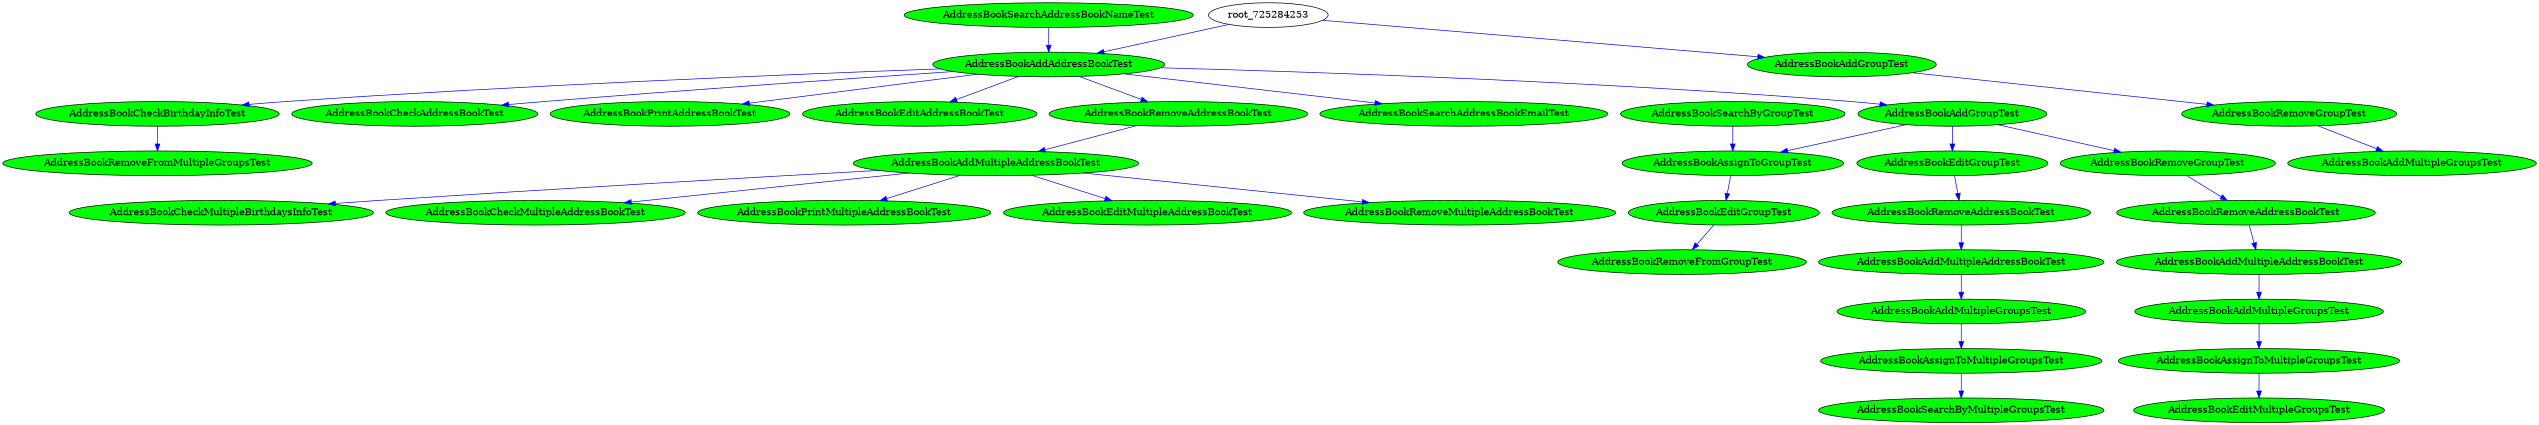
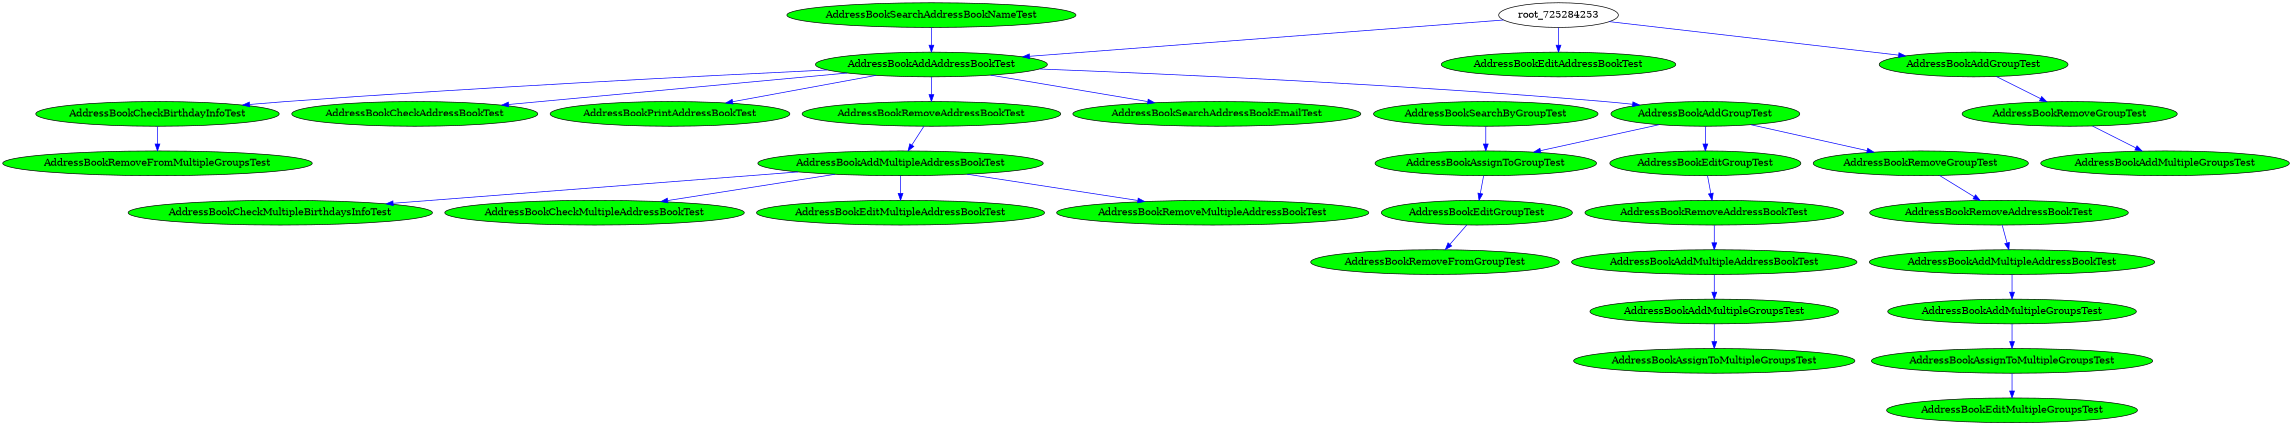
edge "AddressBookAddAddressBookTest" -> "AddressBookEditAddressBookTest": now "root_725284253" -> "AddressBookEditAddressBookTest"
node "AddressBookPrintMultipleAddressBookTest": removed
node "AddressBookSearchByMultipleGroupsTest": removed
